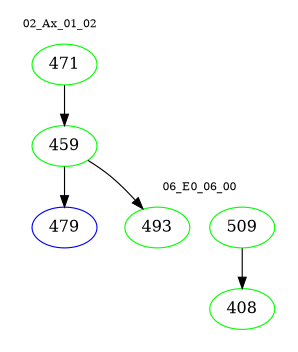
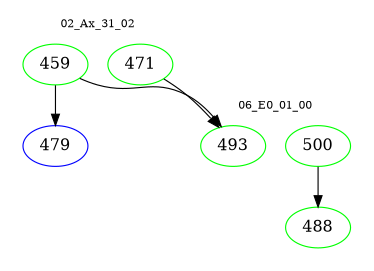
cluster "02_Ax_01_02": label "02_Ax_01_02" -> "02_Ax_31_02"
edge "471" -> "459": now "471" -> "493"
cluster "06_E0_06_00": label "06_E0_06_00" -> "06_E0_01_00"
node "509": label "509" -> "500"
node "408": label "408" -> "488"
